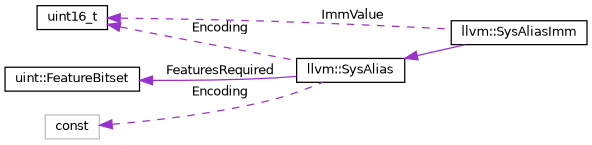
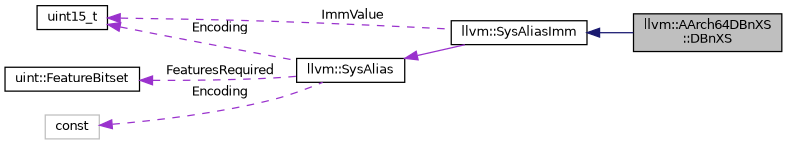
node "uint16_t": label "uint16_t" -> "uint15_t"
node "llvm::AArch64DBnXS ::DBnXS": added
edge "llvm::SysAlias" -> "uint::FeatureBitset": style solid -> dashed
